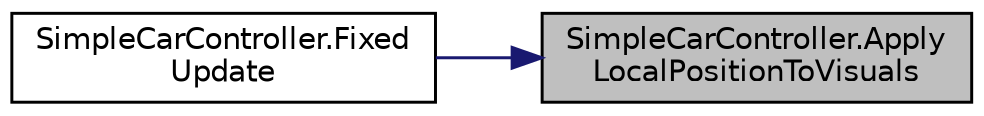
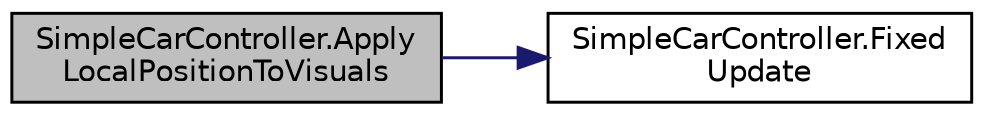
edge "SimpleCarController.Fixed Update" -> "SimpleCarController.Apply LocalPositionToVisuals": reversed
